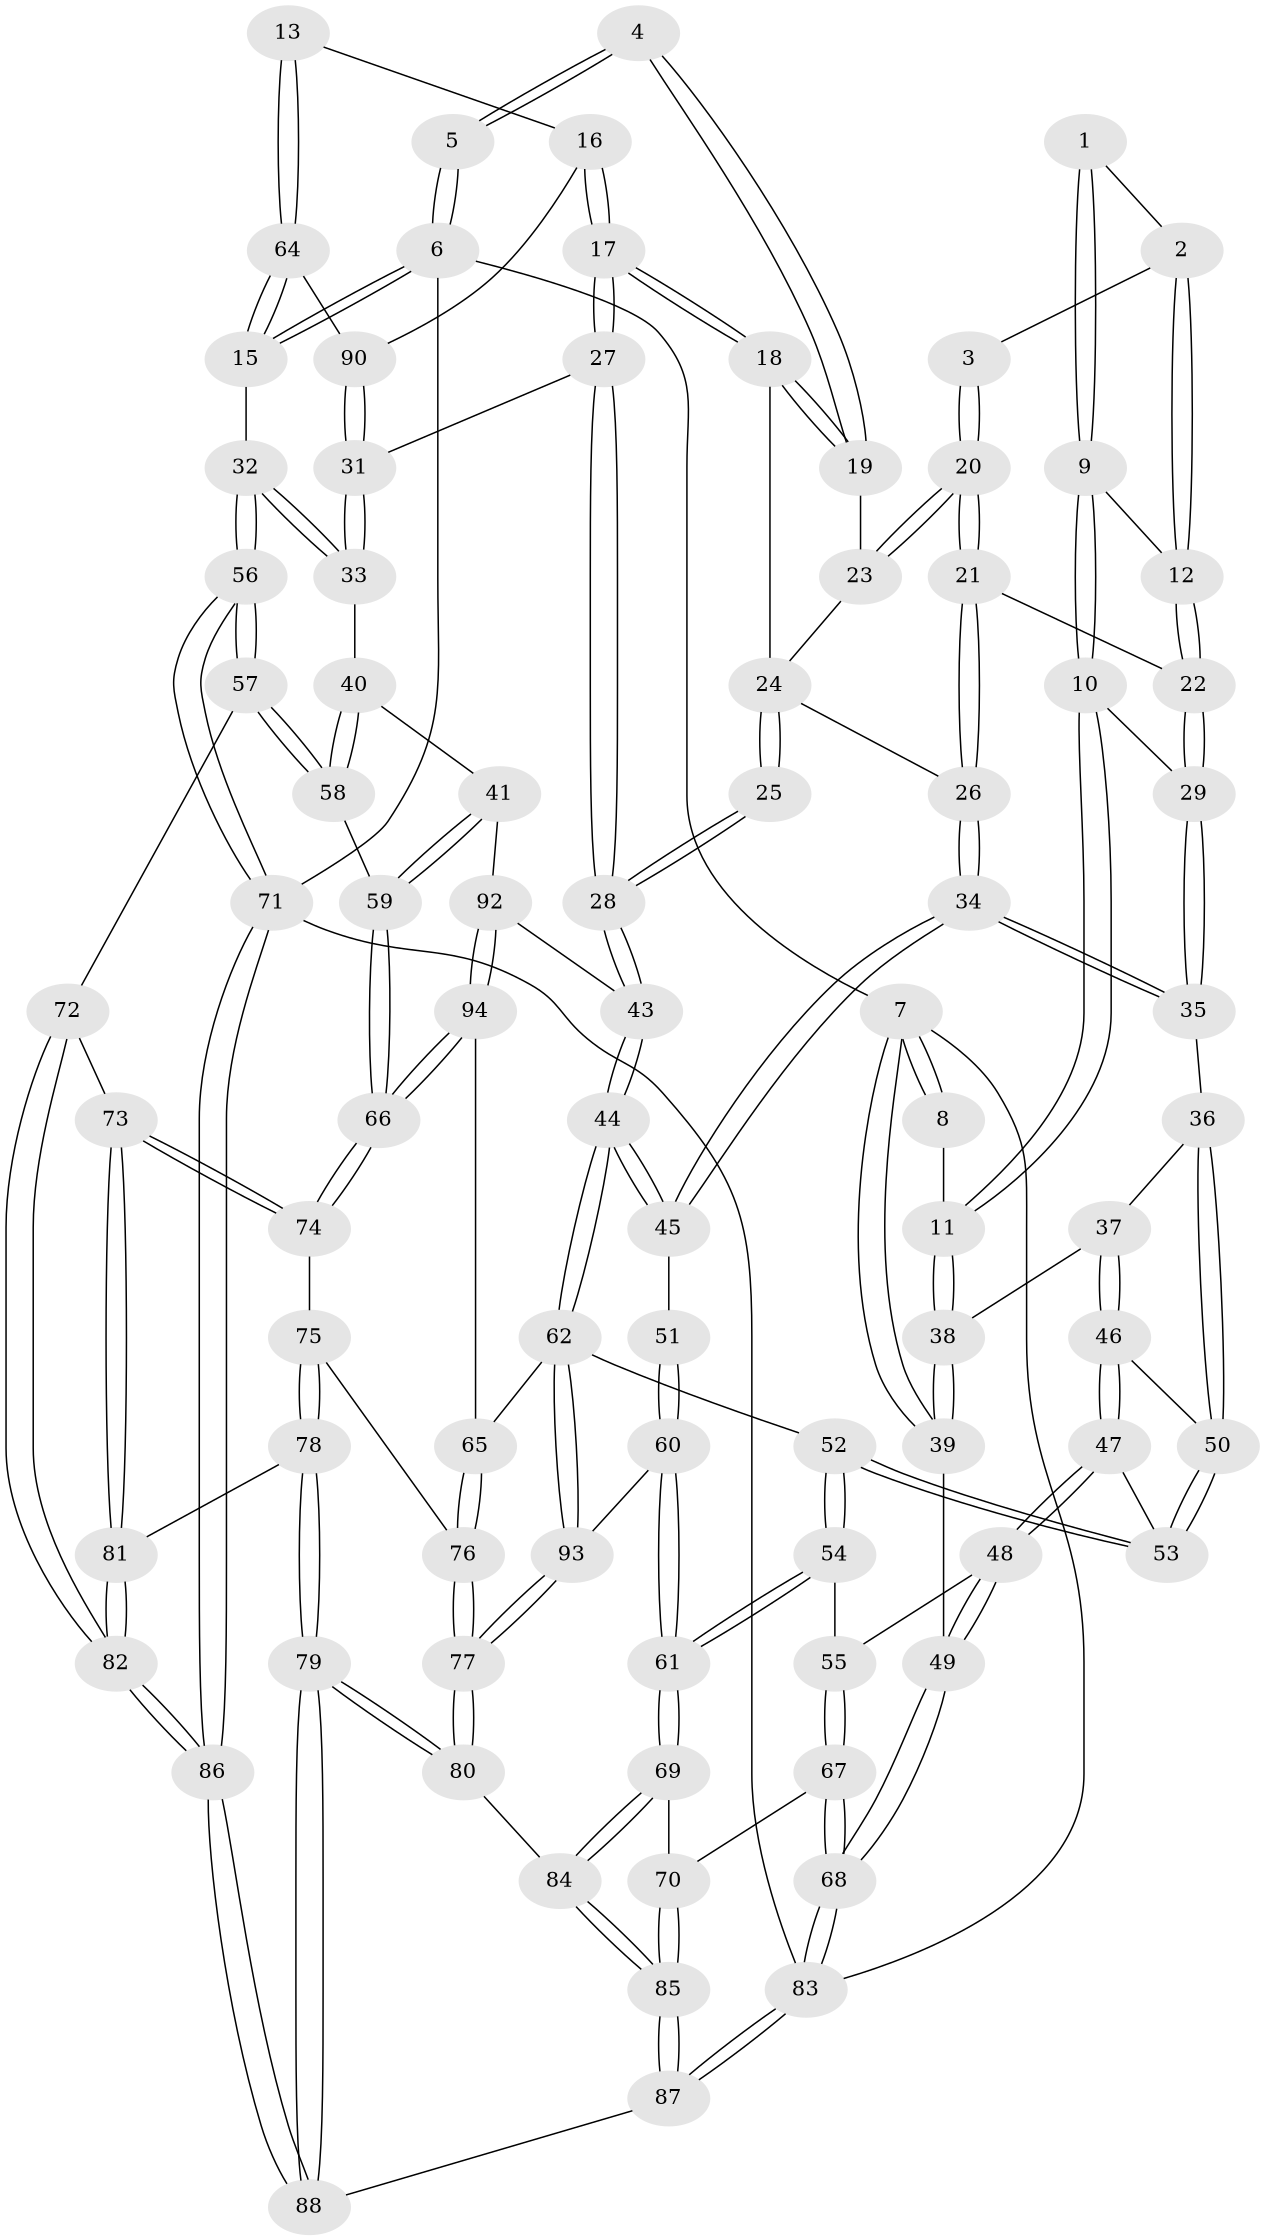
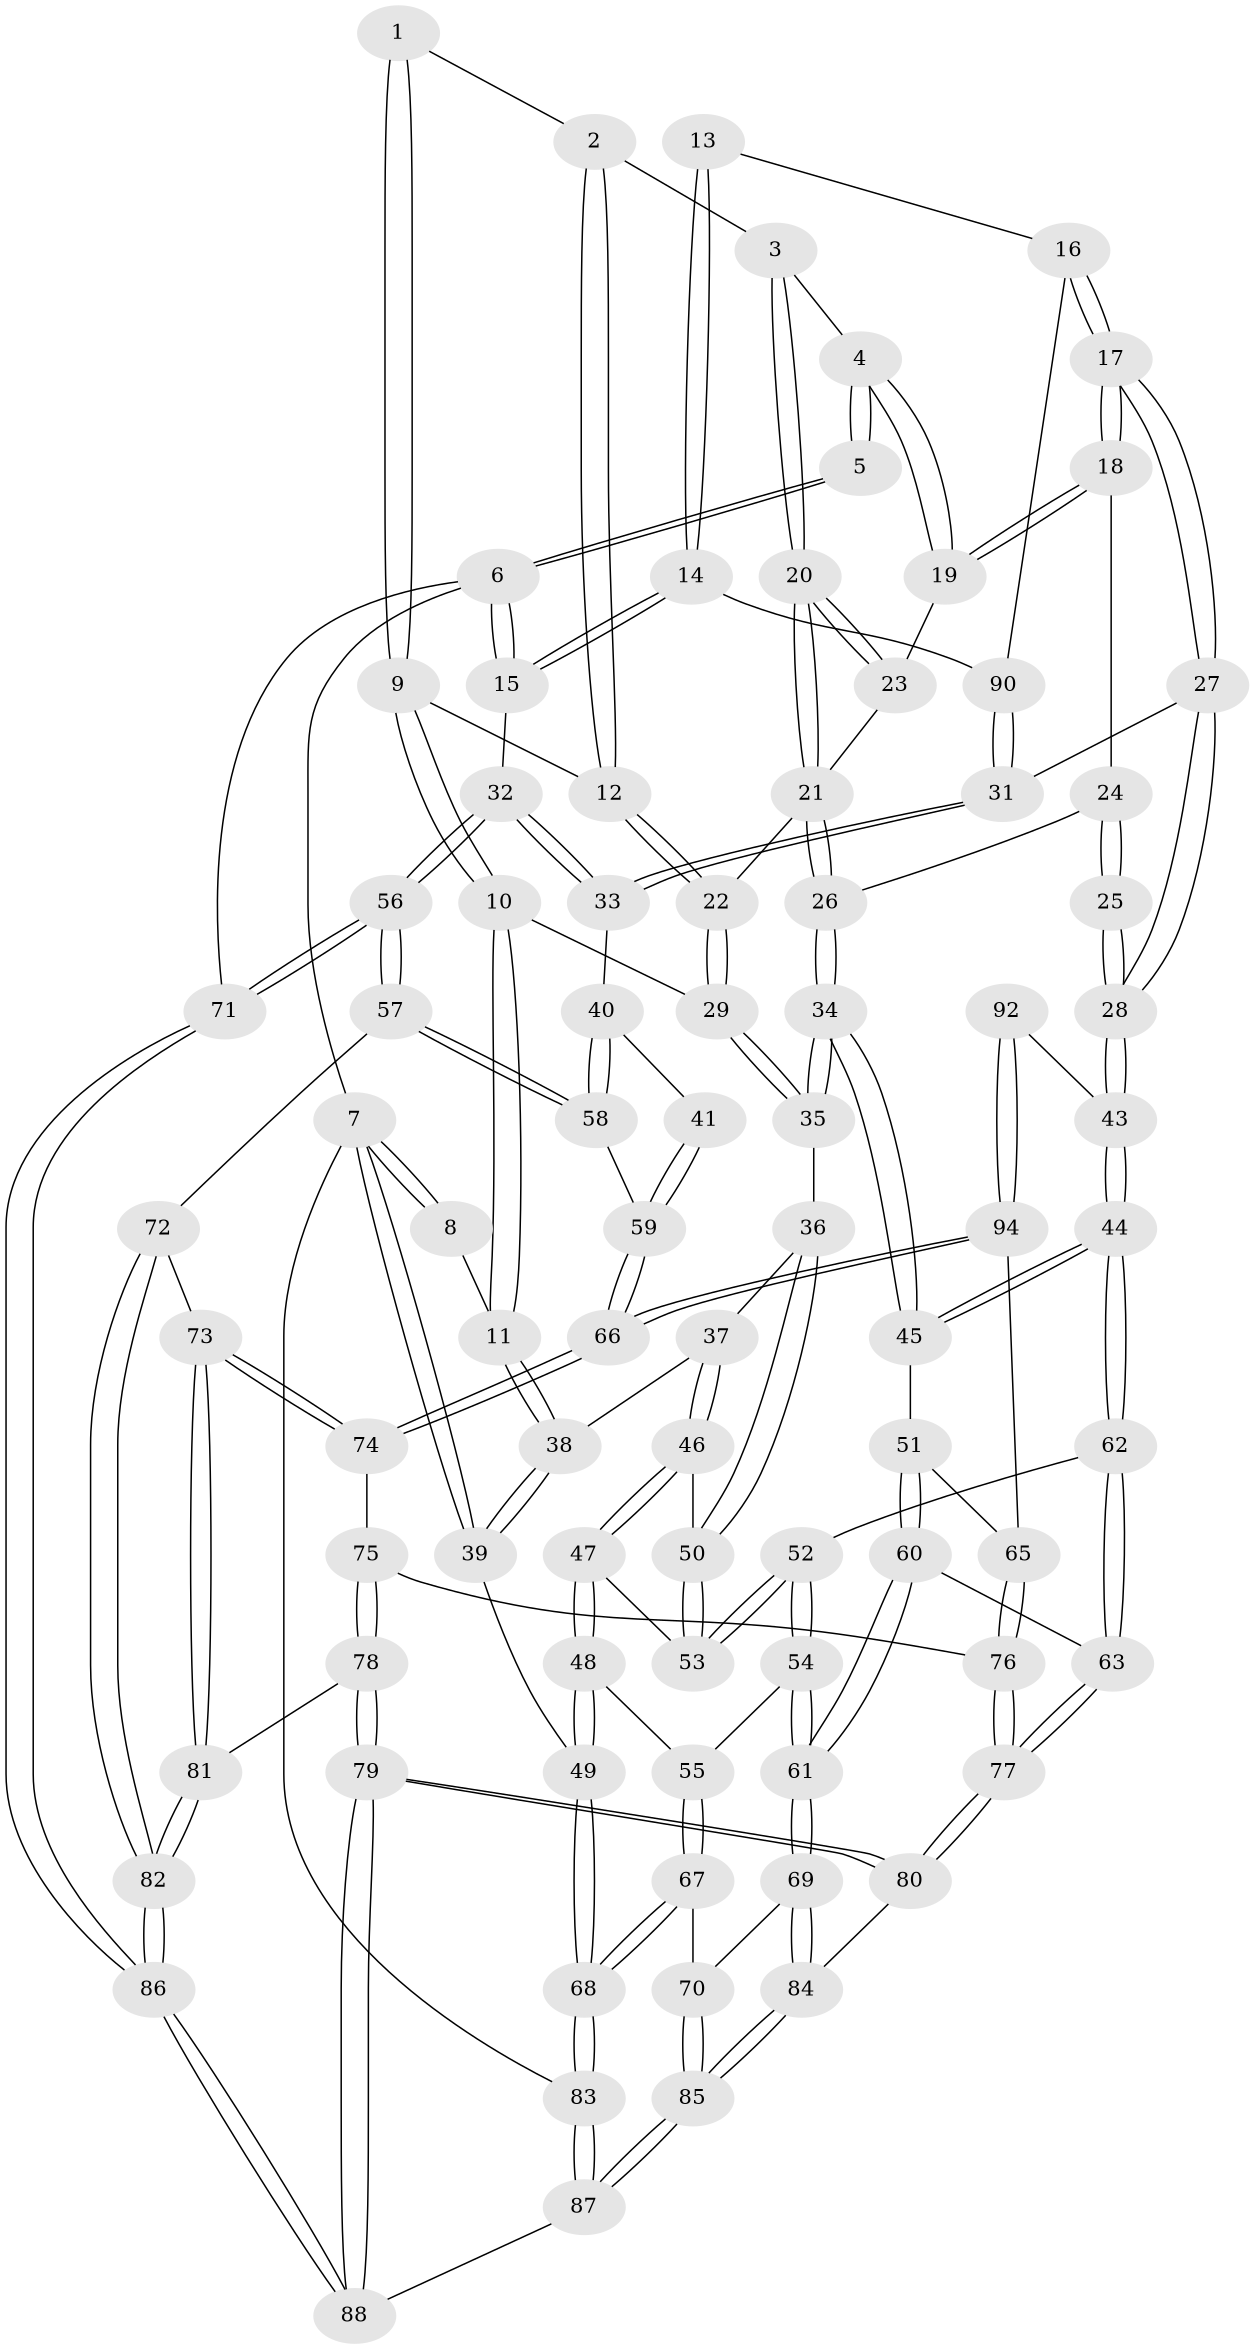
node "64": label "64" -> "14"
edge "3" -- "4": added
edge "23" -- "24": now "23" -- "21"
edge "41" -- "92": removed
edge "71" -- "83": removed
edge "62" -- "65": now "51" -- "65"
node "93": label "93" -> "63"
